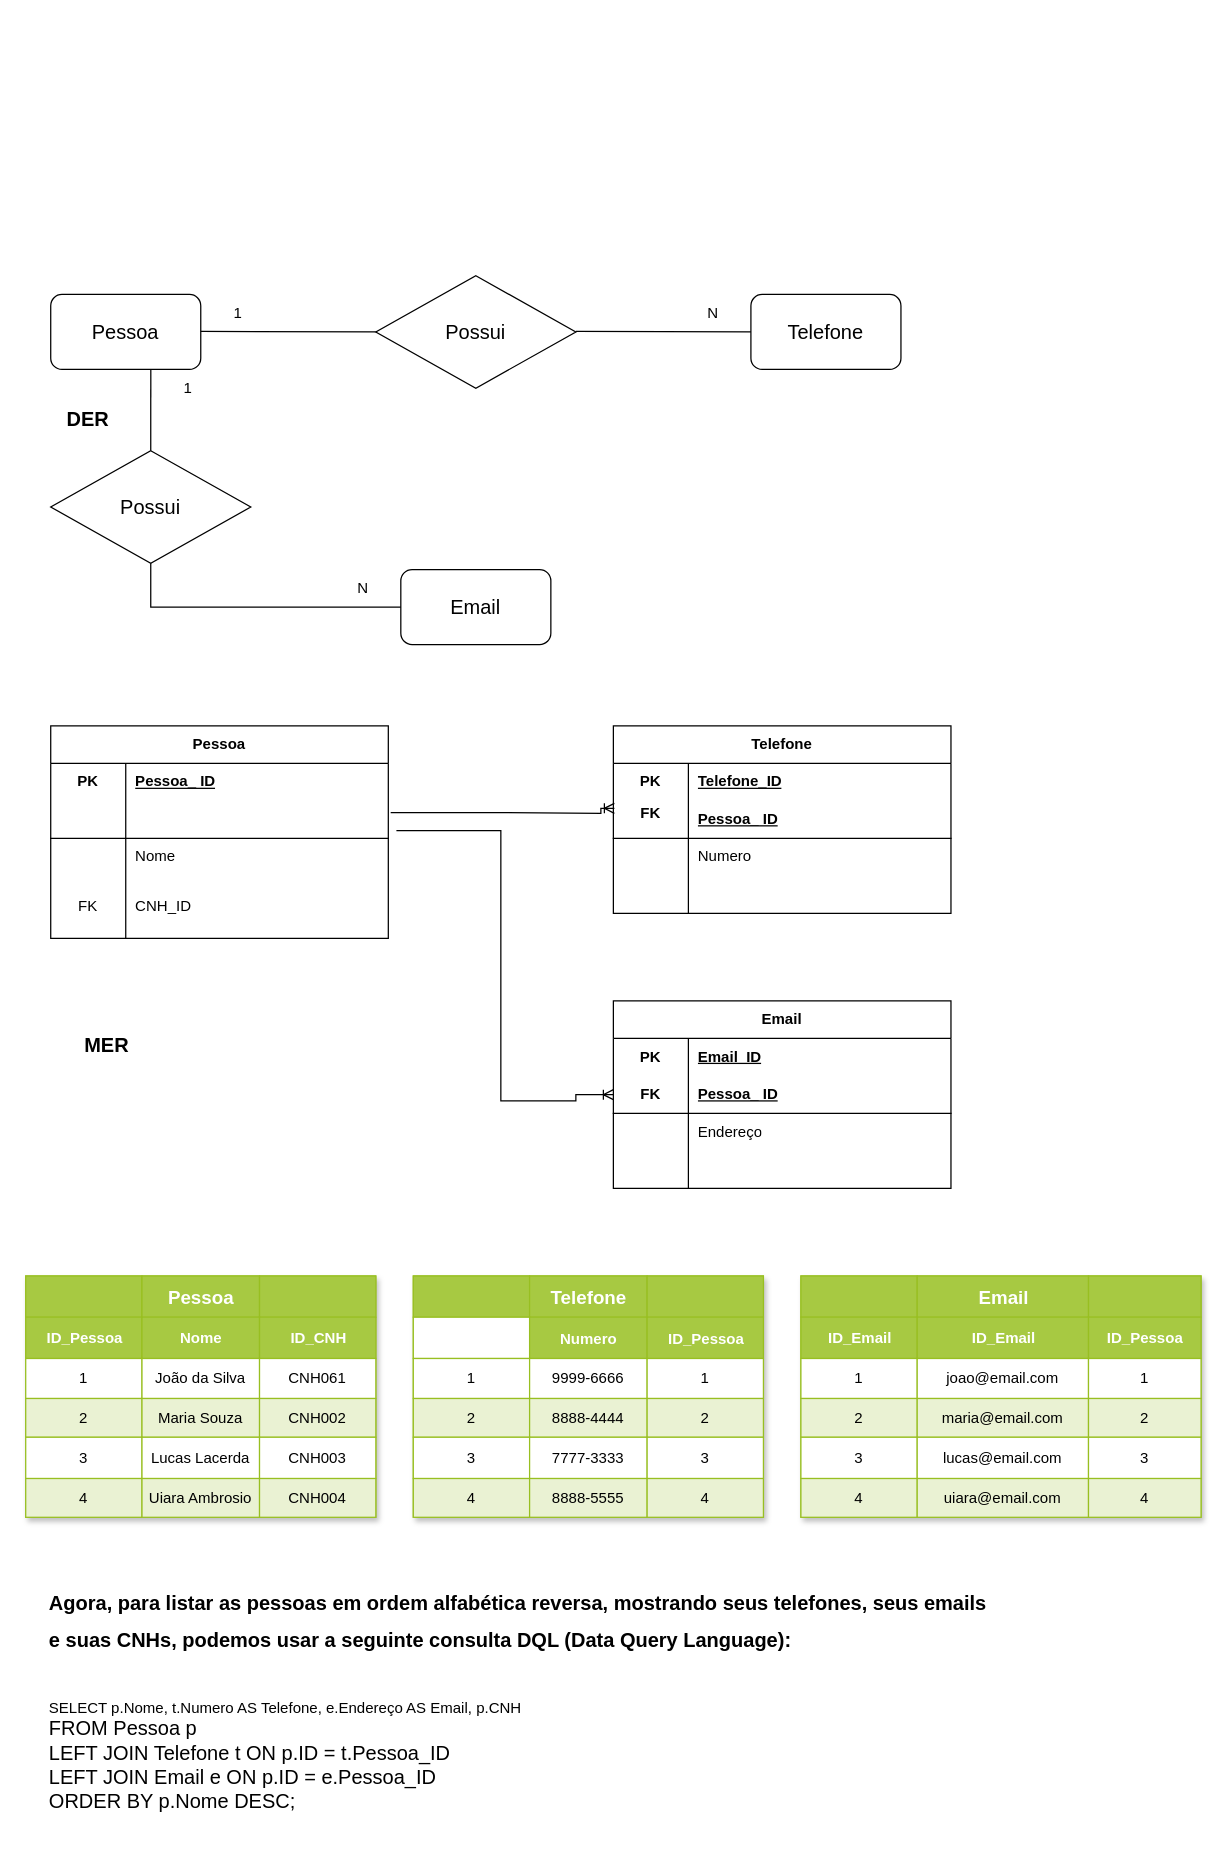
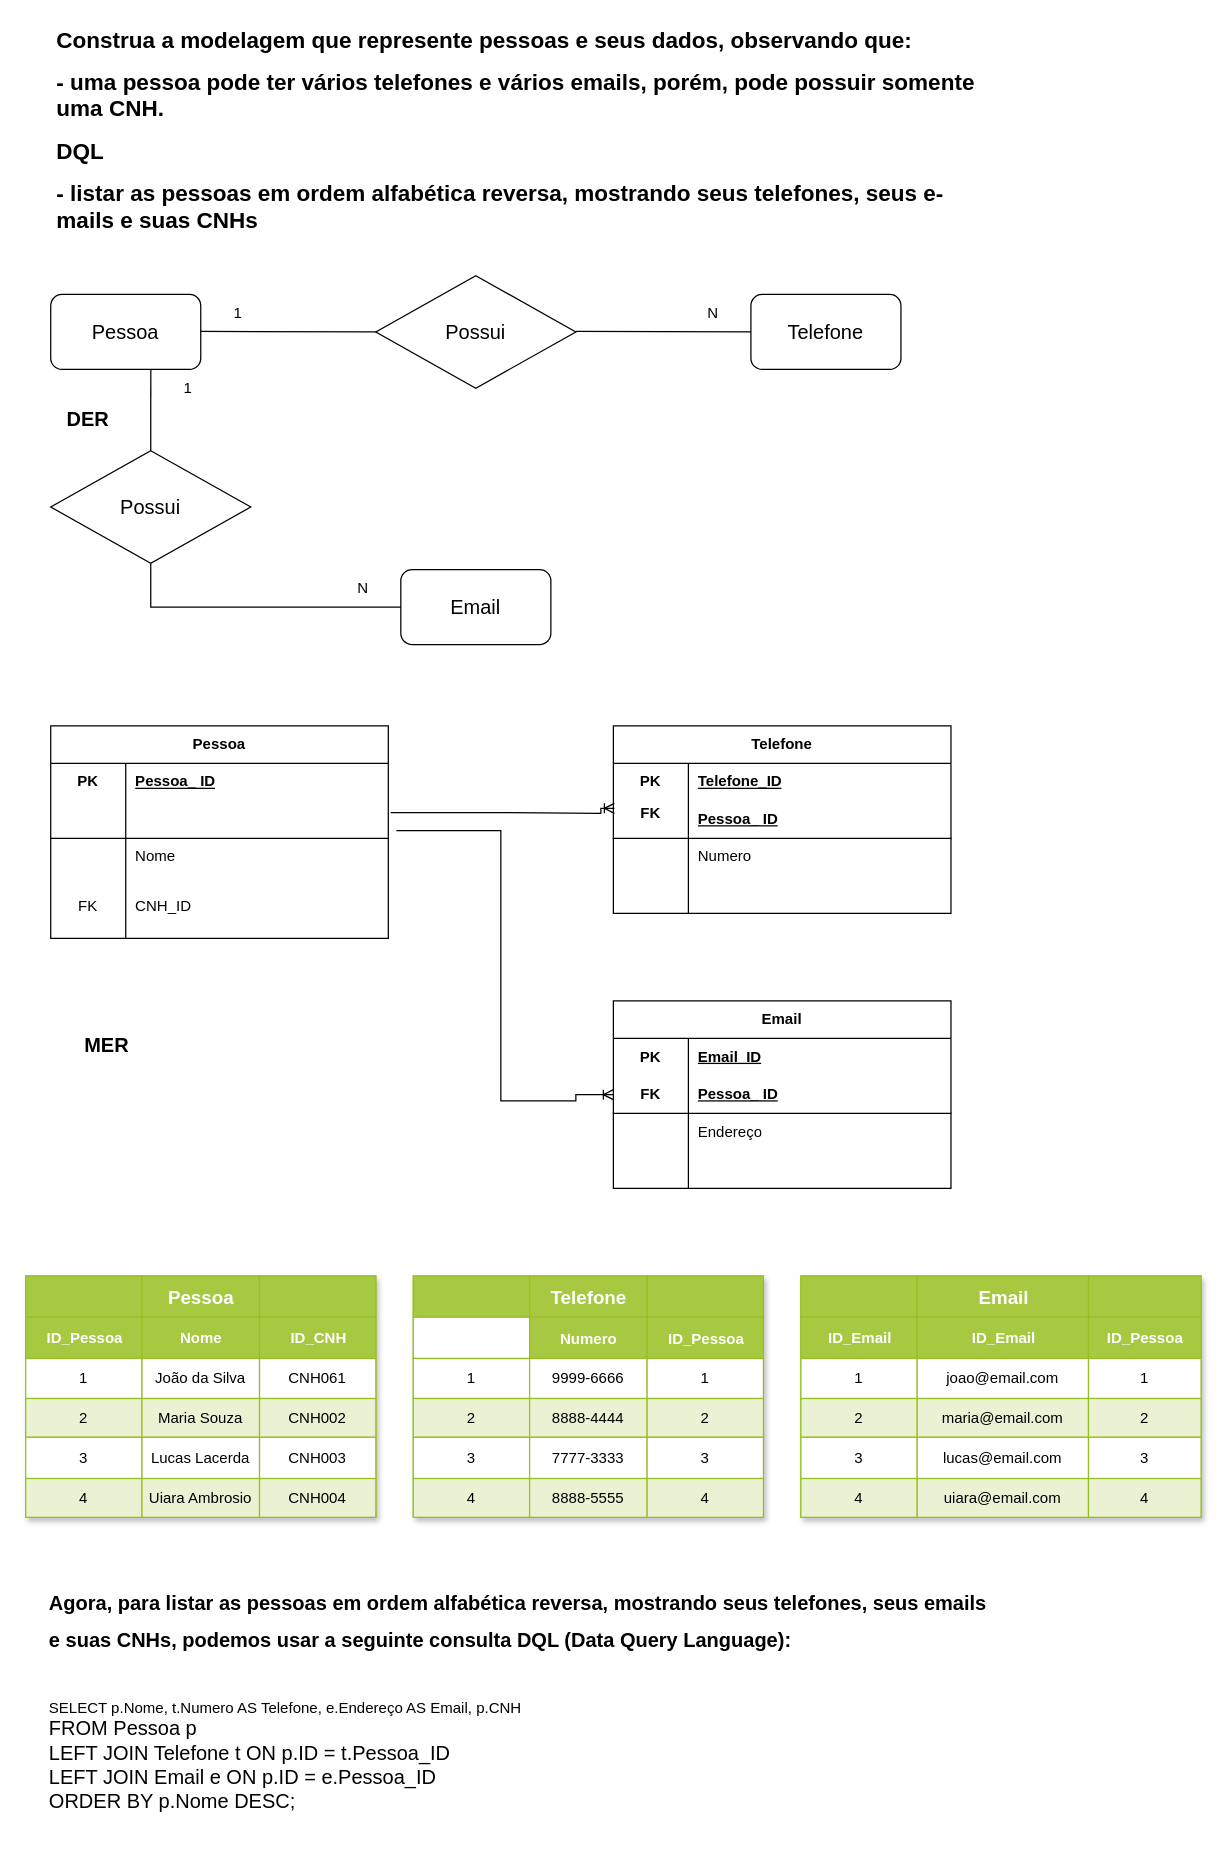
node "Construa a modelagem que represente pessoas e seus dados, observando que:- uma pessoa pode ter vários telefones e vários emails, porém, pode possuir somente uma CNH.DQL- listar as pessoas em ordem alfabética reversa, mostrando seus telefones, seus e-mails e suas CNHs": added
